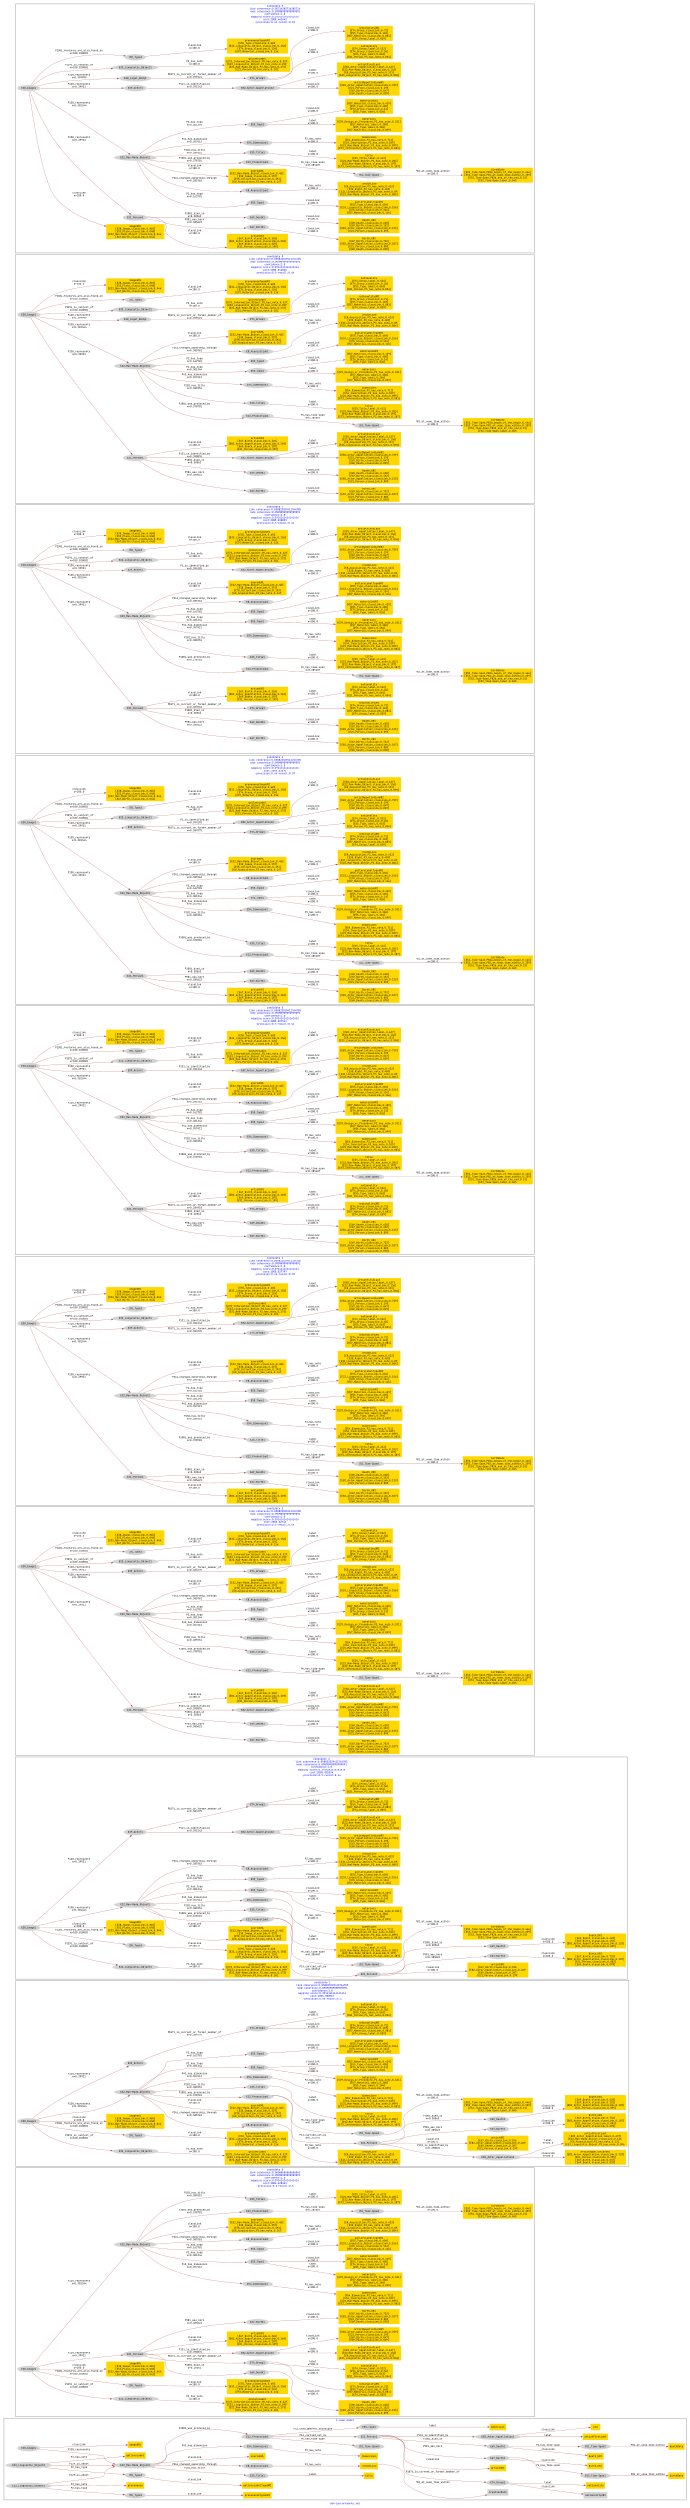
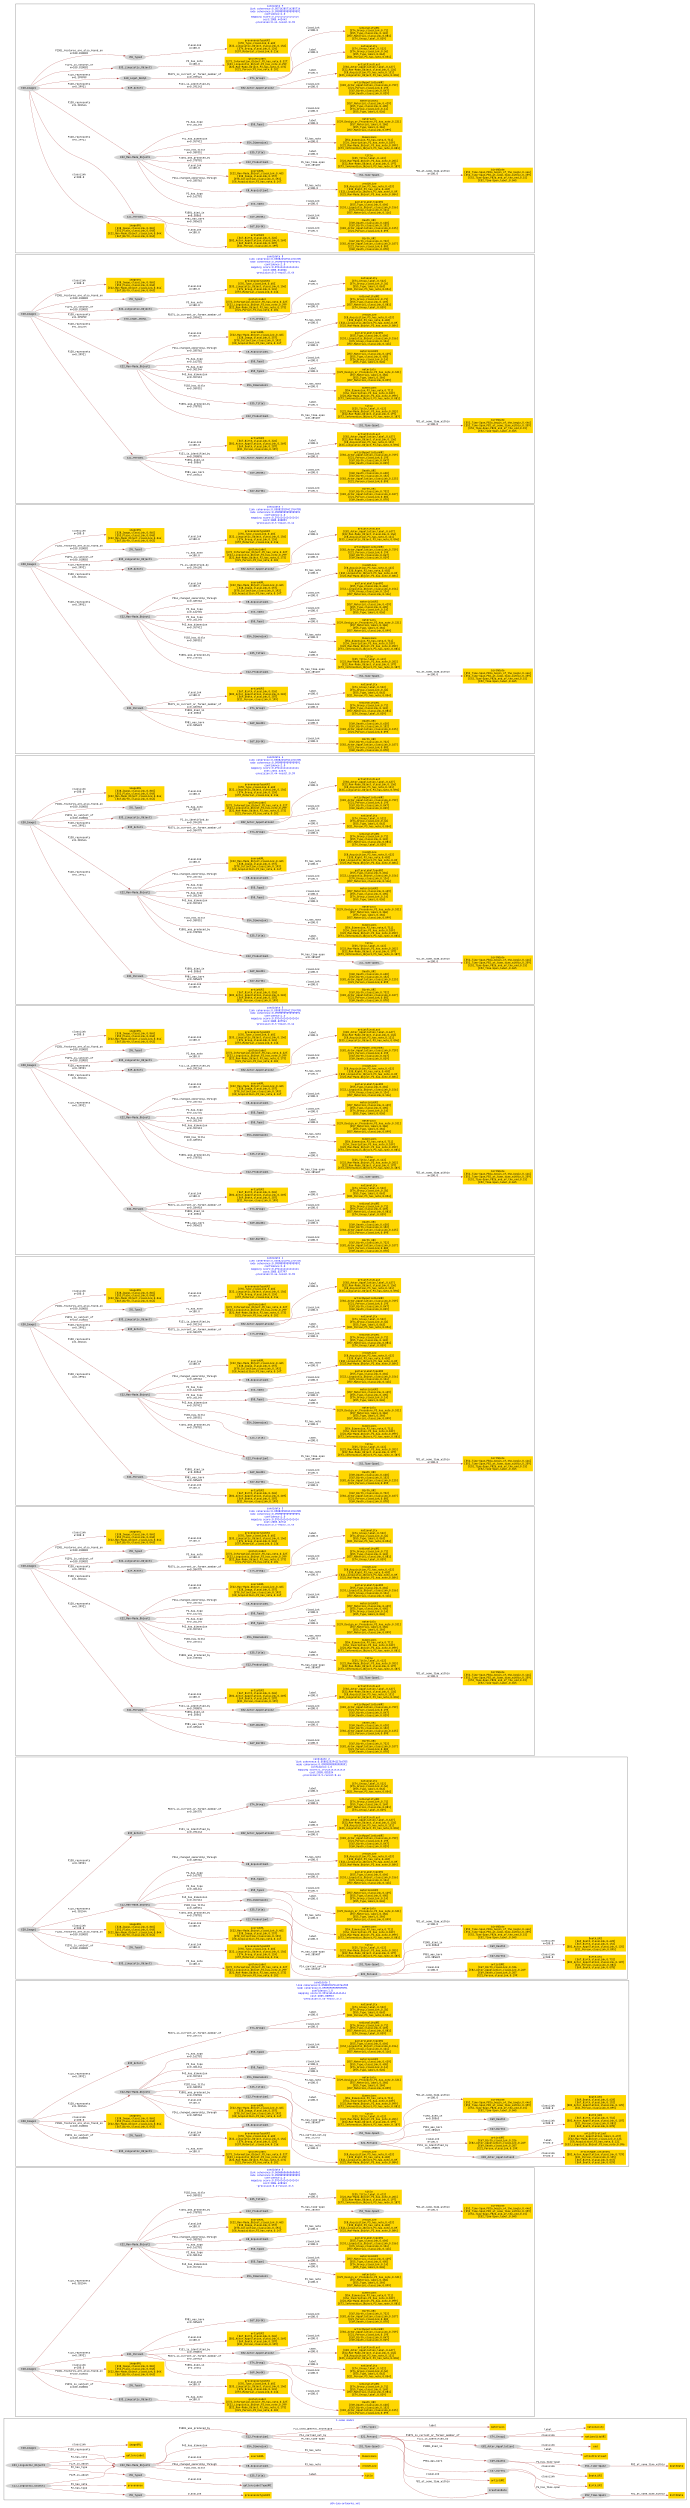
node "galleryLabelTypeURI": fillcolor gold -> lightgray
edge "creditLine" -> "creationDate": now "E52_Time-Span3" -> "creationDate"
node "nationalityURI": fillcolor lightgray -> gold
